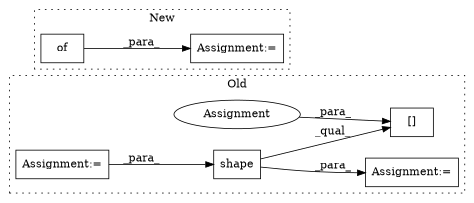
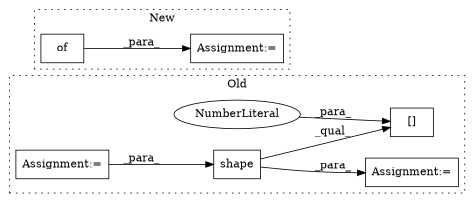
node "Assignment": label "Assignment" -> "NumberLiteral"
